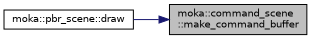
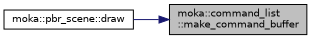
node "moka::command_scene ::make_command_buffer": label "moka::command_scene ::make_command_buffer" -> "moka::command_list ::make_command_buffer"
